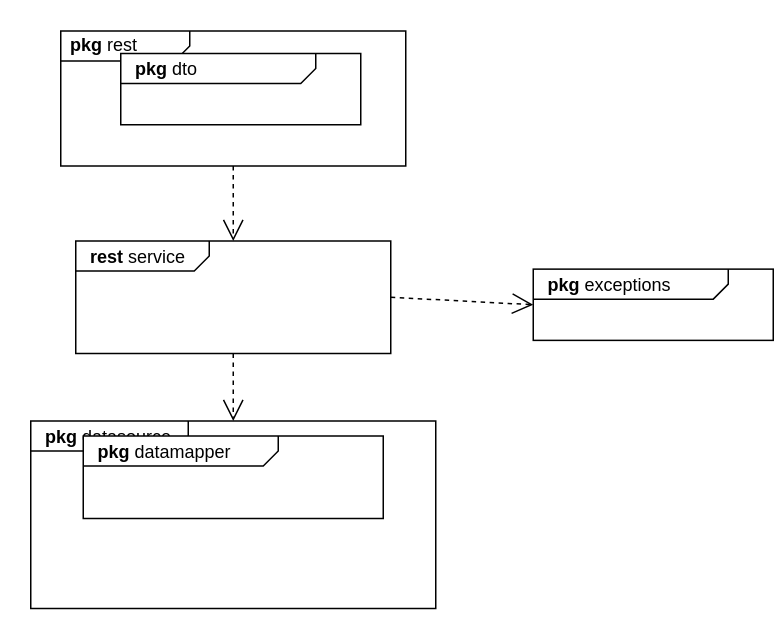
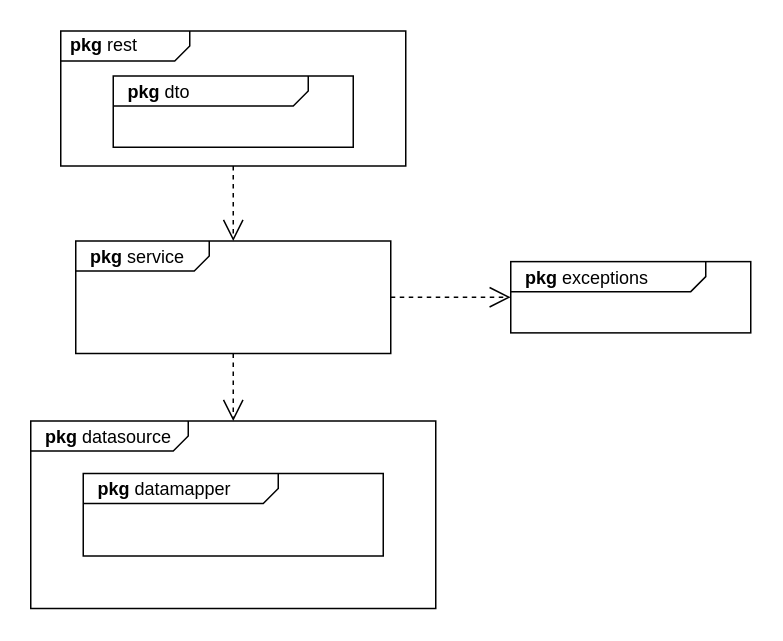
node "pkg dto": moved (241, 89) -> (233, 111)
node "rest service": label "rest service" -> "pkg service"
node "pkg exceptions": moved (653, 305) -> (631, 297)
node "pkg datamapper": moved (233, 477) -> (233, 515)
